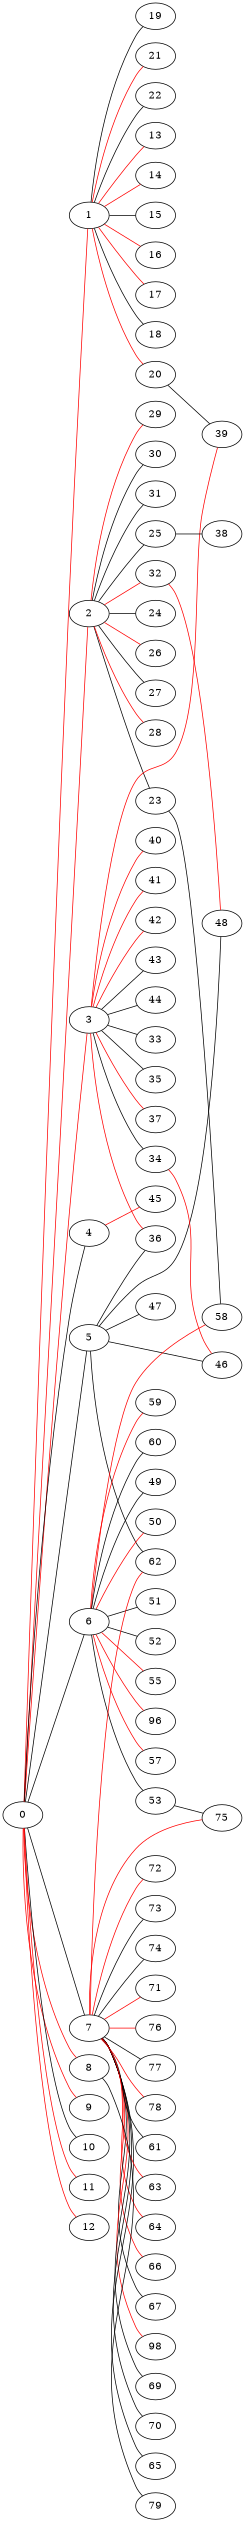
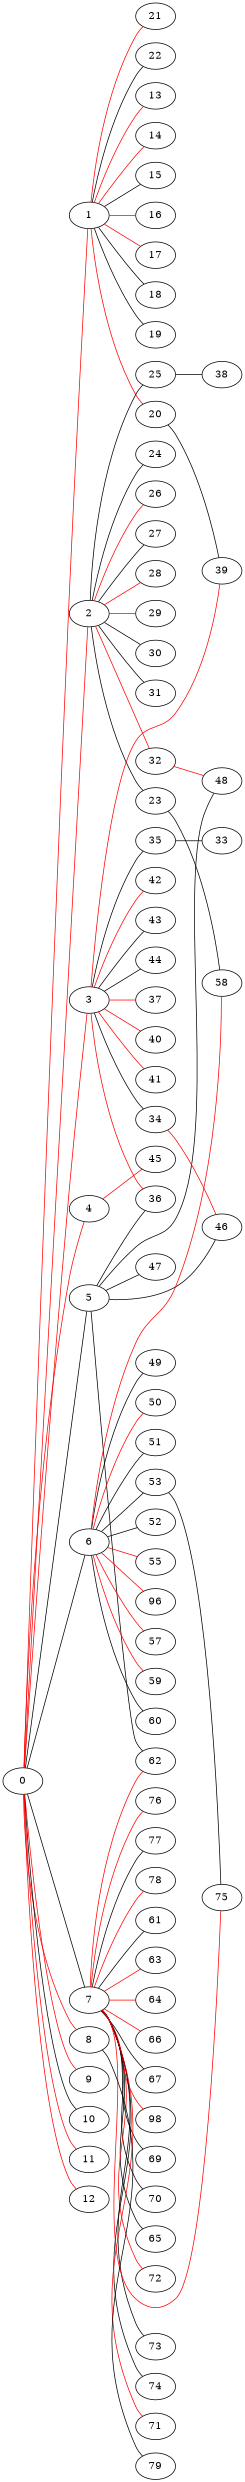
edge "3" -- "33": now "35" -- "33"
edge "4" -- "0": color black -> red
